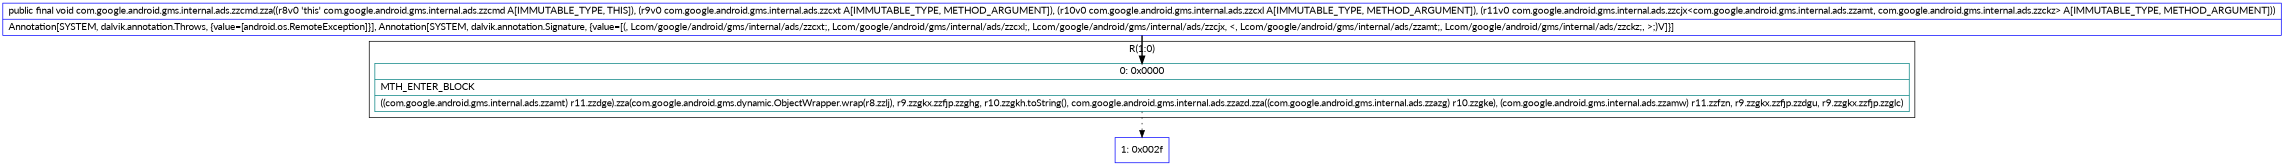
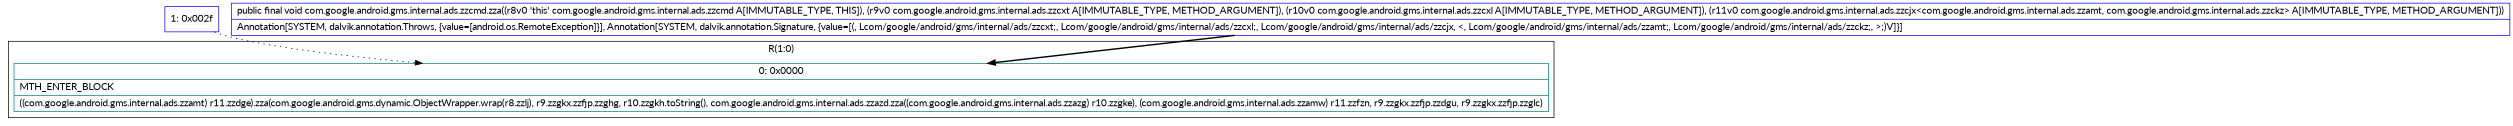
edge "0: 0x0000" -> "1: 0x002f": reversed
